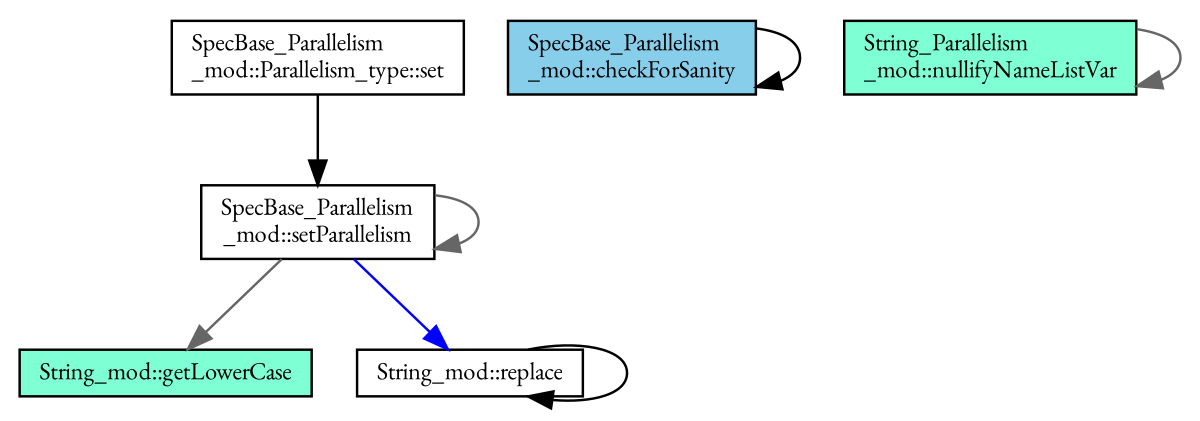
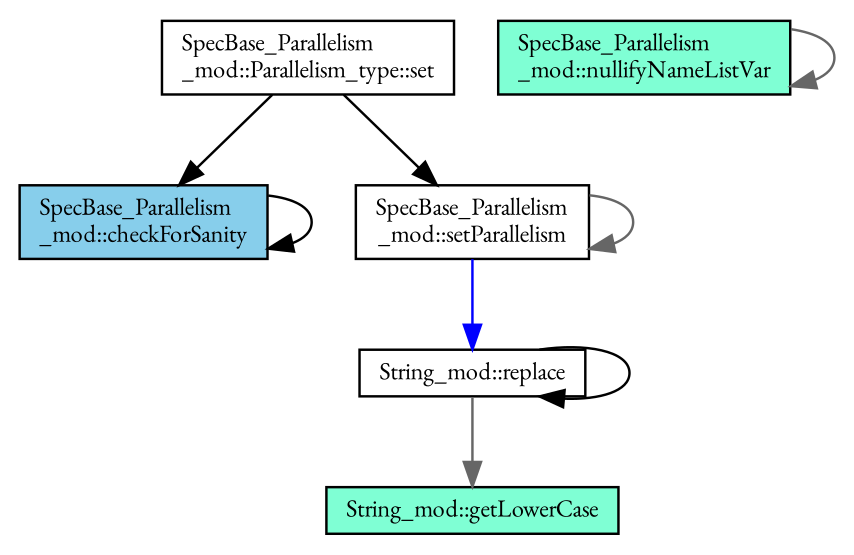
node "String_Parallelism _mod::nullifyNameListVar": label "String_Parallelism _mod::nullifyNameListVar" -> "SpecBase_Parallelism _mod::nullifyNameListVar"
edge "SpecBase_Parallelism _mod::Parallelism_type::set" -> "SpecBase_Parallelism _mod::checkForSanity": added
edge "SpecBase_Parallelism _mod::setParallelism" -> "String_mod::getLowerCase": now "String_mod::replace" -> "String_mod::getLowerCase"
